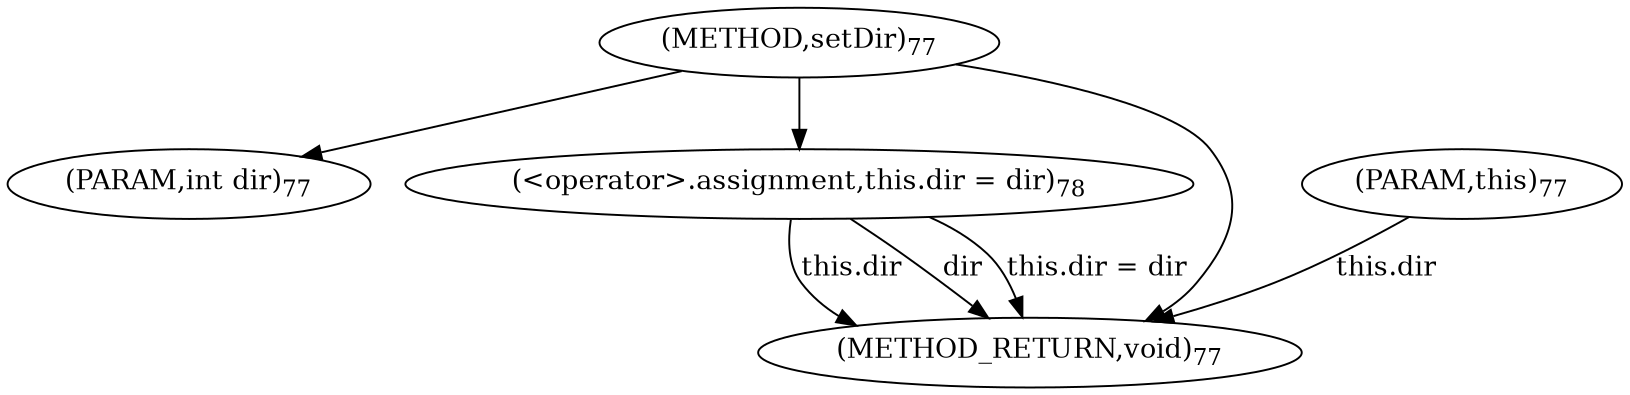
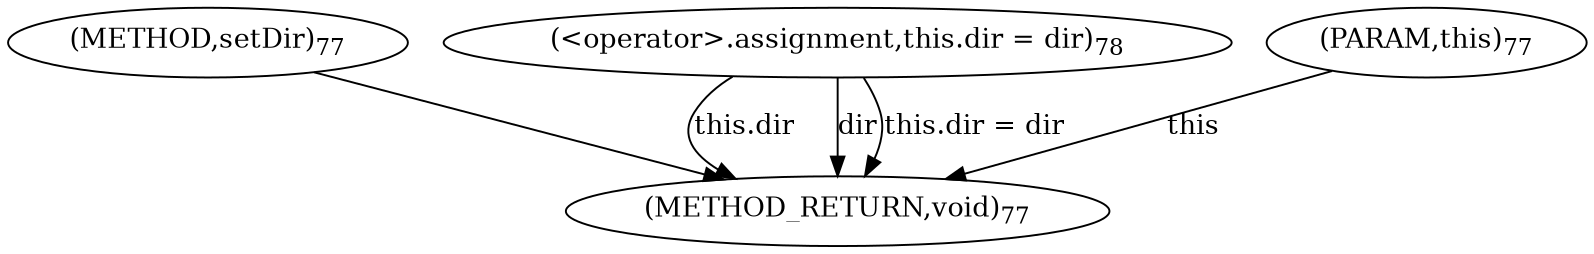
edge "(METHOD,setDir)" -> "(<operator>.assignment,this.dir = dir)": removed
node "(PARAM,int dir)": removed
edge "(PARAM,this)" -> "(METHOD_RETURN,void)": label "this.dir" -> "this"
